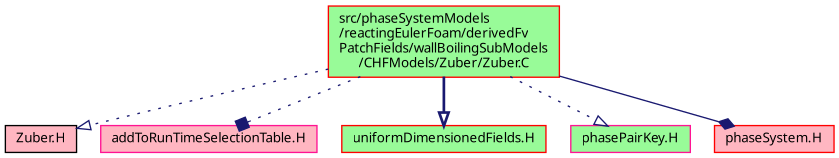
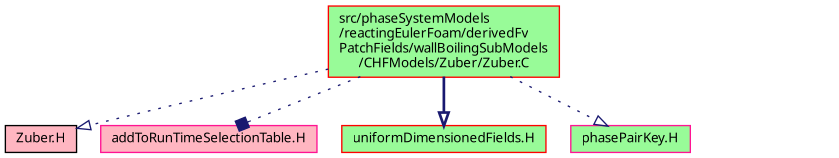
node "phaseSystem.H": removed
